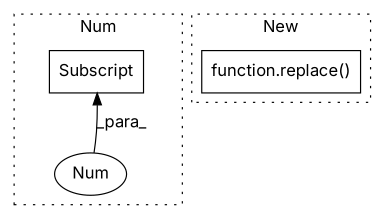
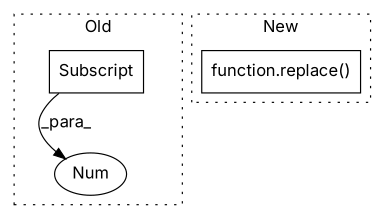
cluster "Num": label "Num" -> "Old"
edge "Num" -> "Subscript": reversed
